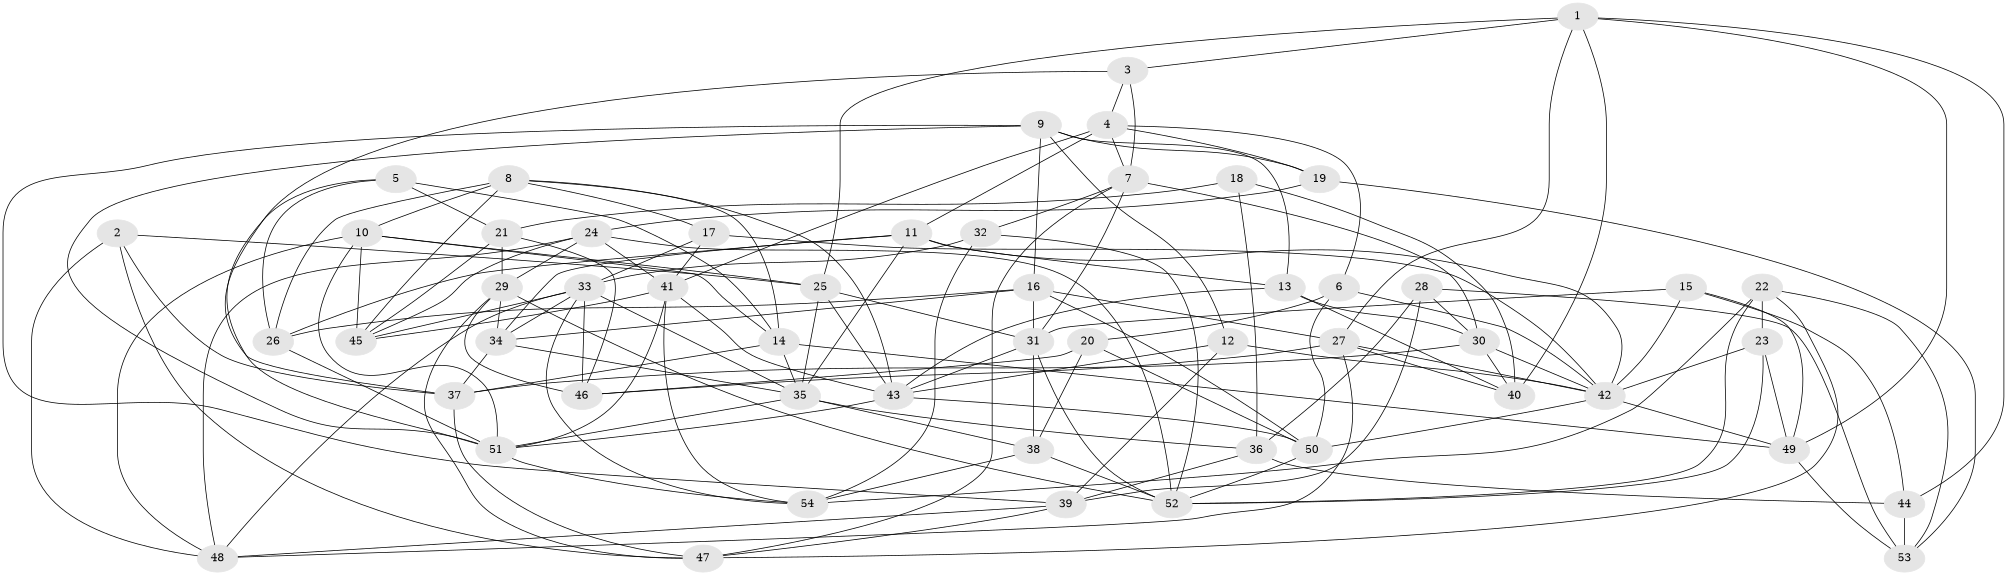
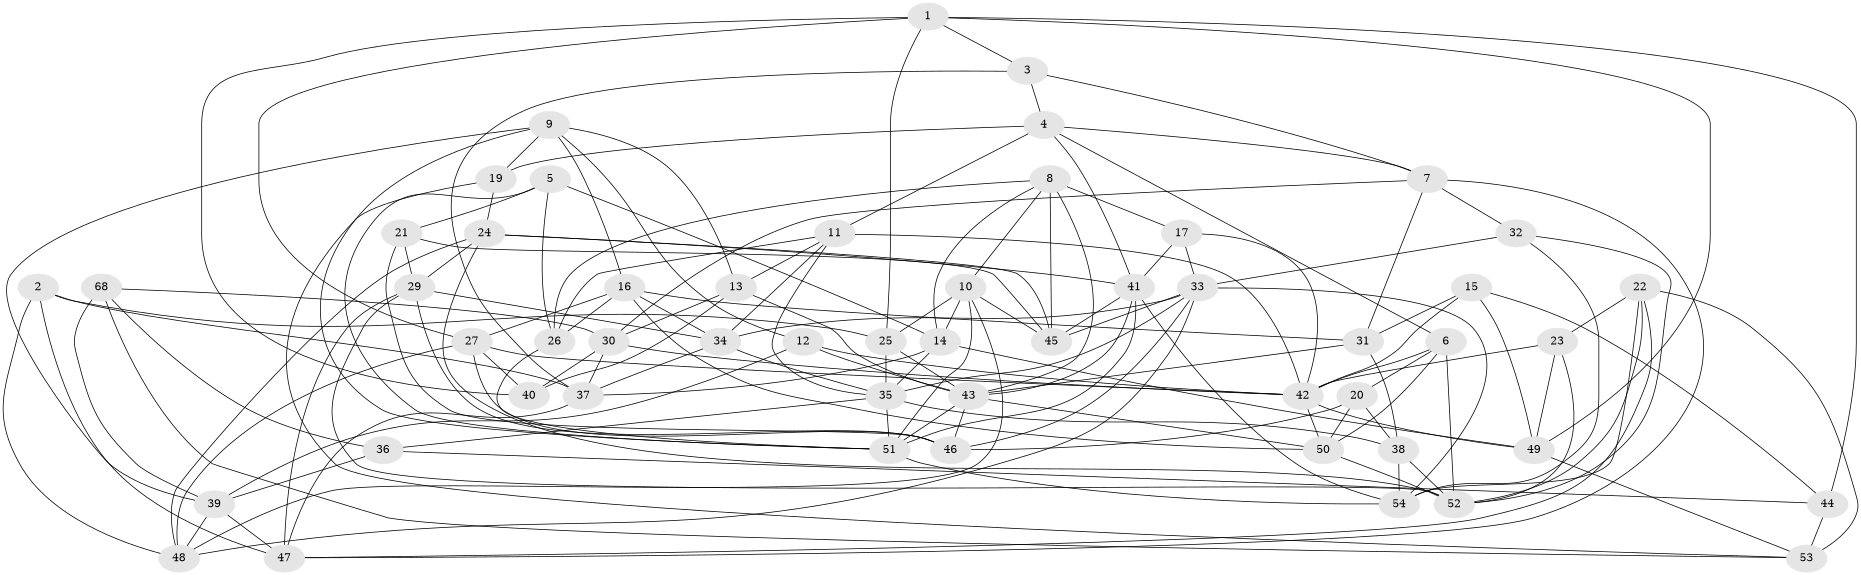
node "18": removed
node "28": label "28" -> "68"
edge "25" -- "31": removed
edge "43" -- "46": added
edge "31" -- "52": now "6" -- "52"
